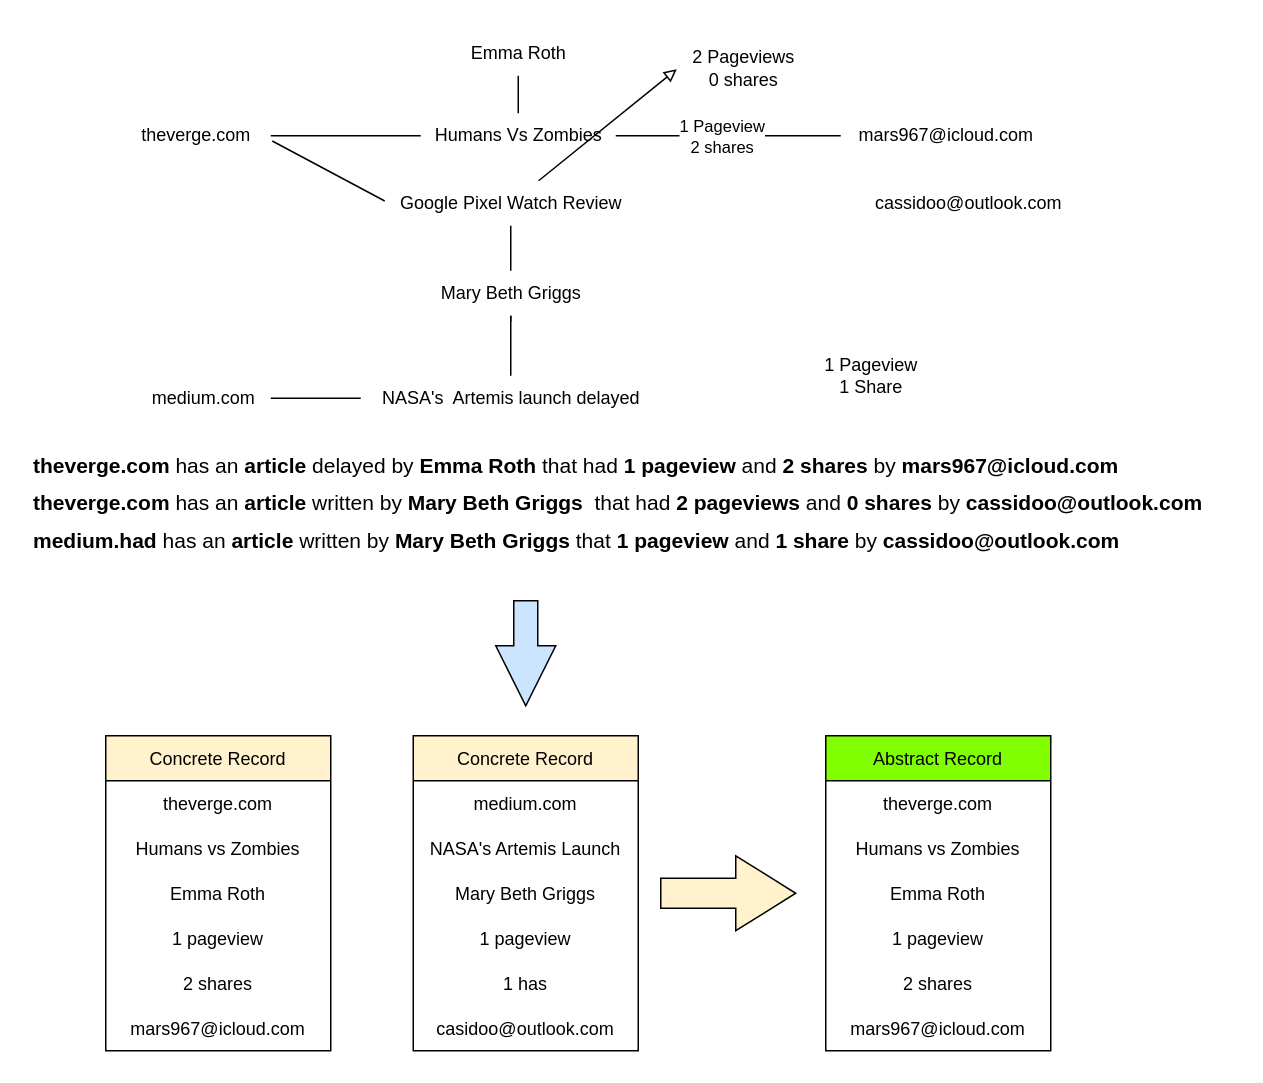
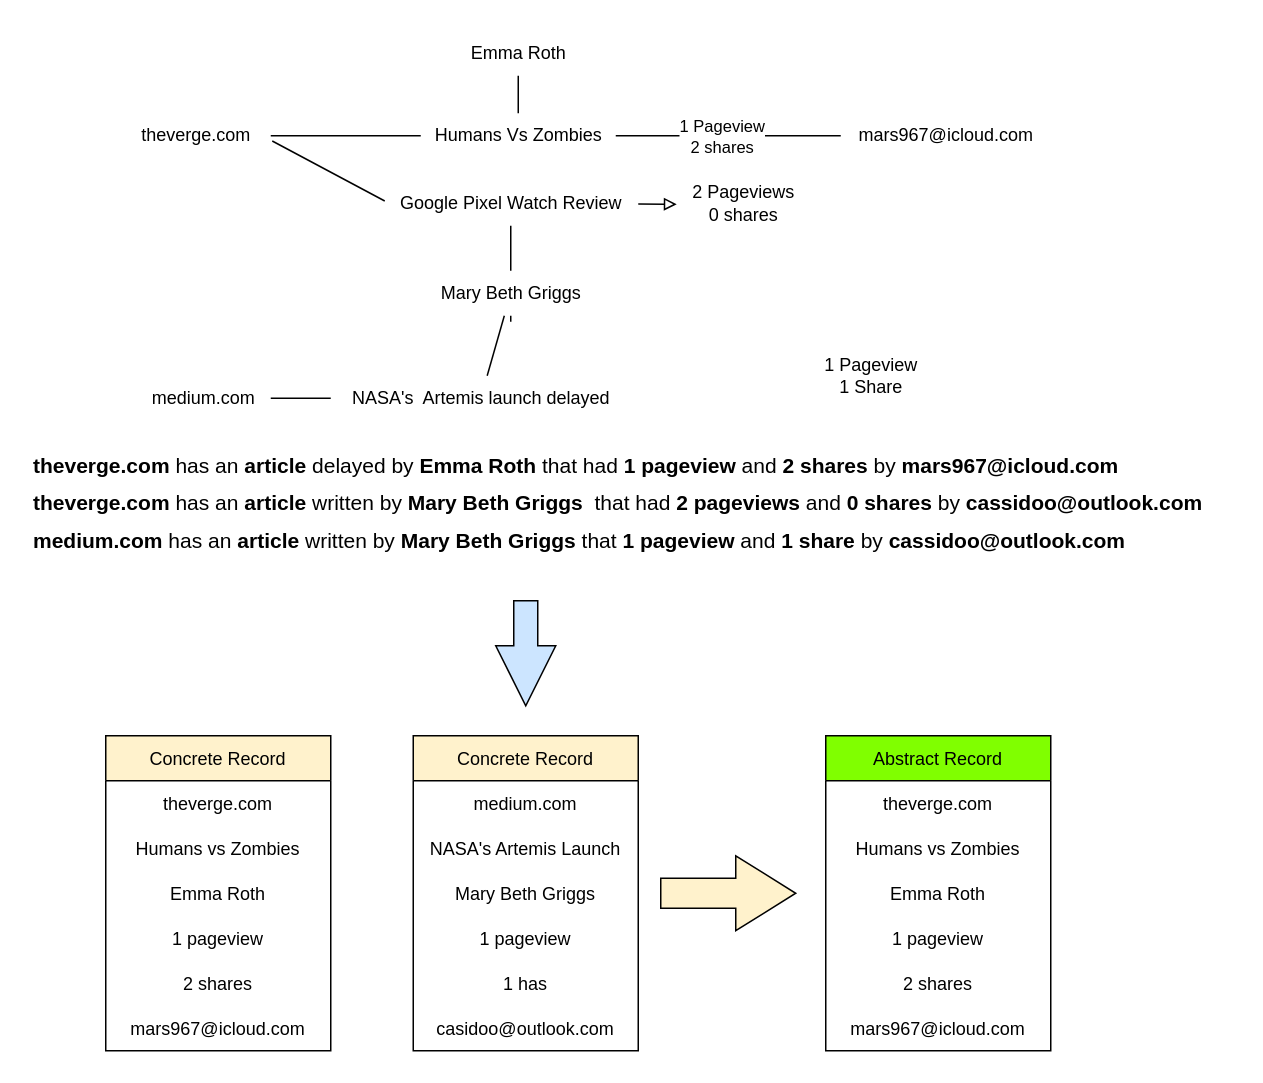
node "2 Pageviews 0 shares": moved (743, 68) -> (743, 203)
node "cassidoo@outlook.com": removed
node "NASA's Artemis launch delayed": moved (511, 398) -> (481, 398)
node "medium.had has an article written by Mary Beth Griggs that 1 pageview and 1 share by cassidoo@outlook.com": label "medium.had has an article written by Mary Beth Griggs that 1 pageview and 1 share by cassidoo@outlook.com" -> "medium.com has an article written by Mary Beth Griggs that 1 pageview and 1 share by cassidoo@outlook.com"
